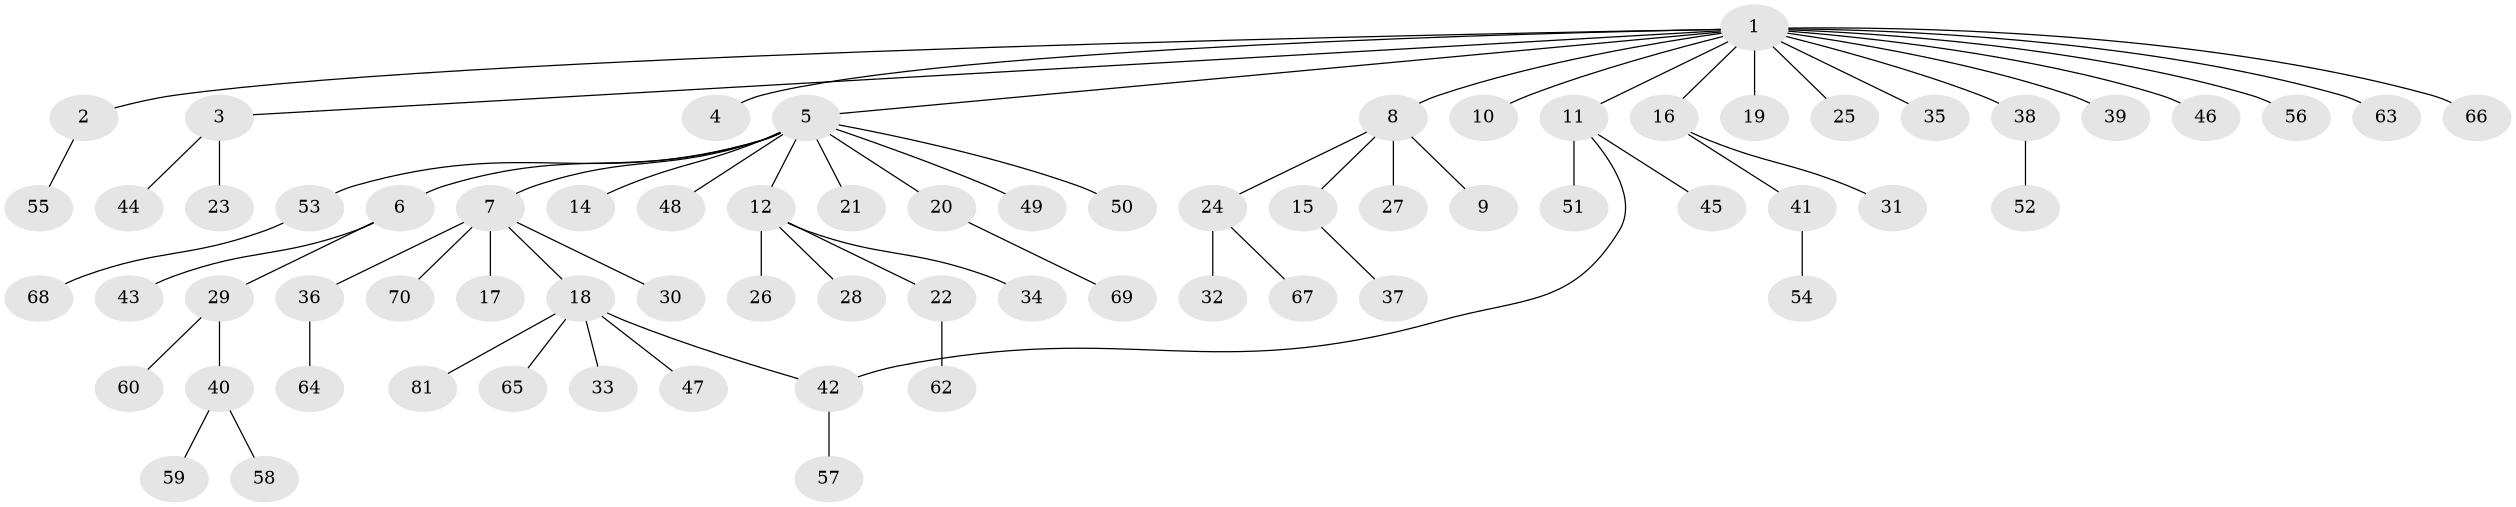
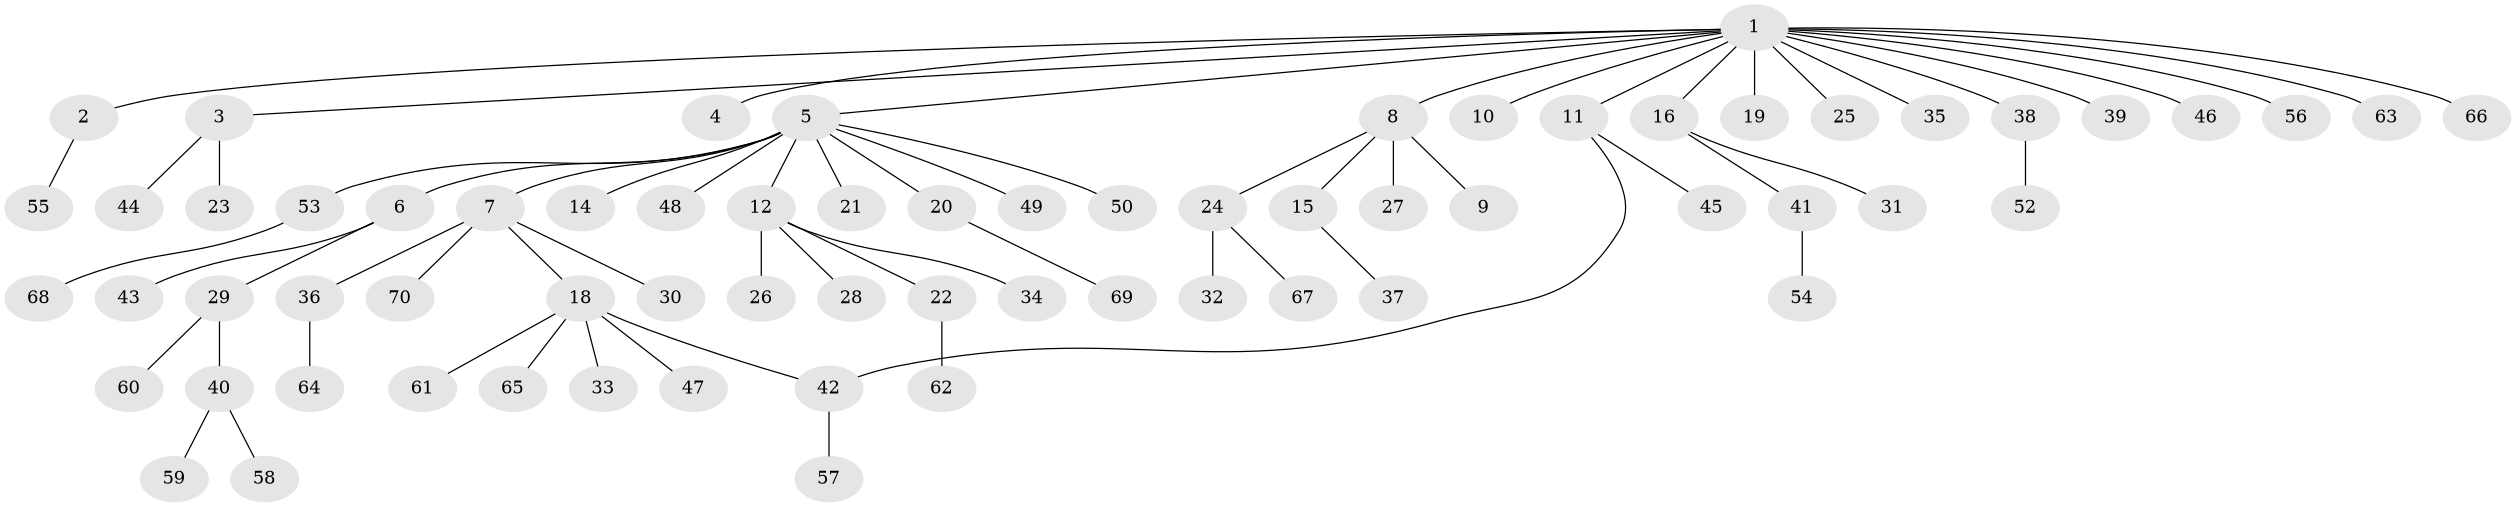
node "51": removed
node "17": removed
node "81": label "81" -> "61"
